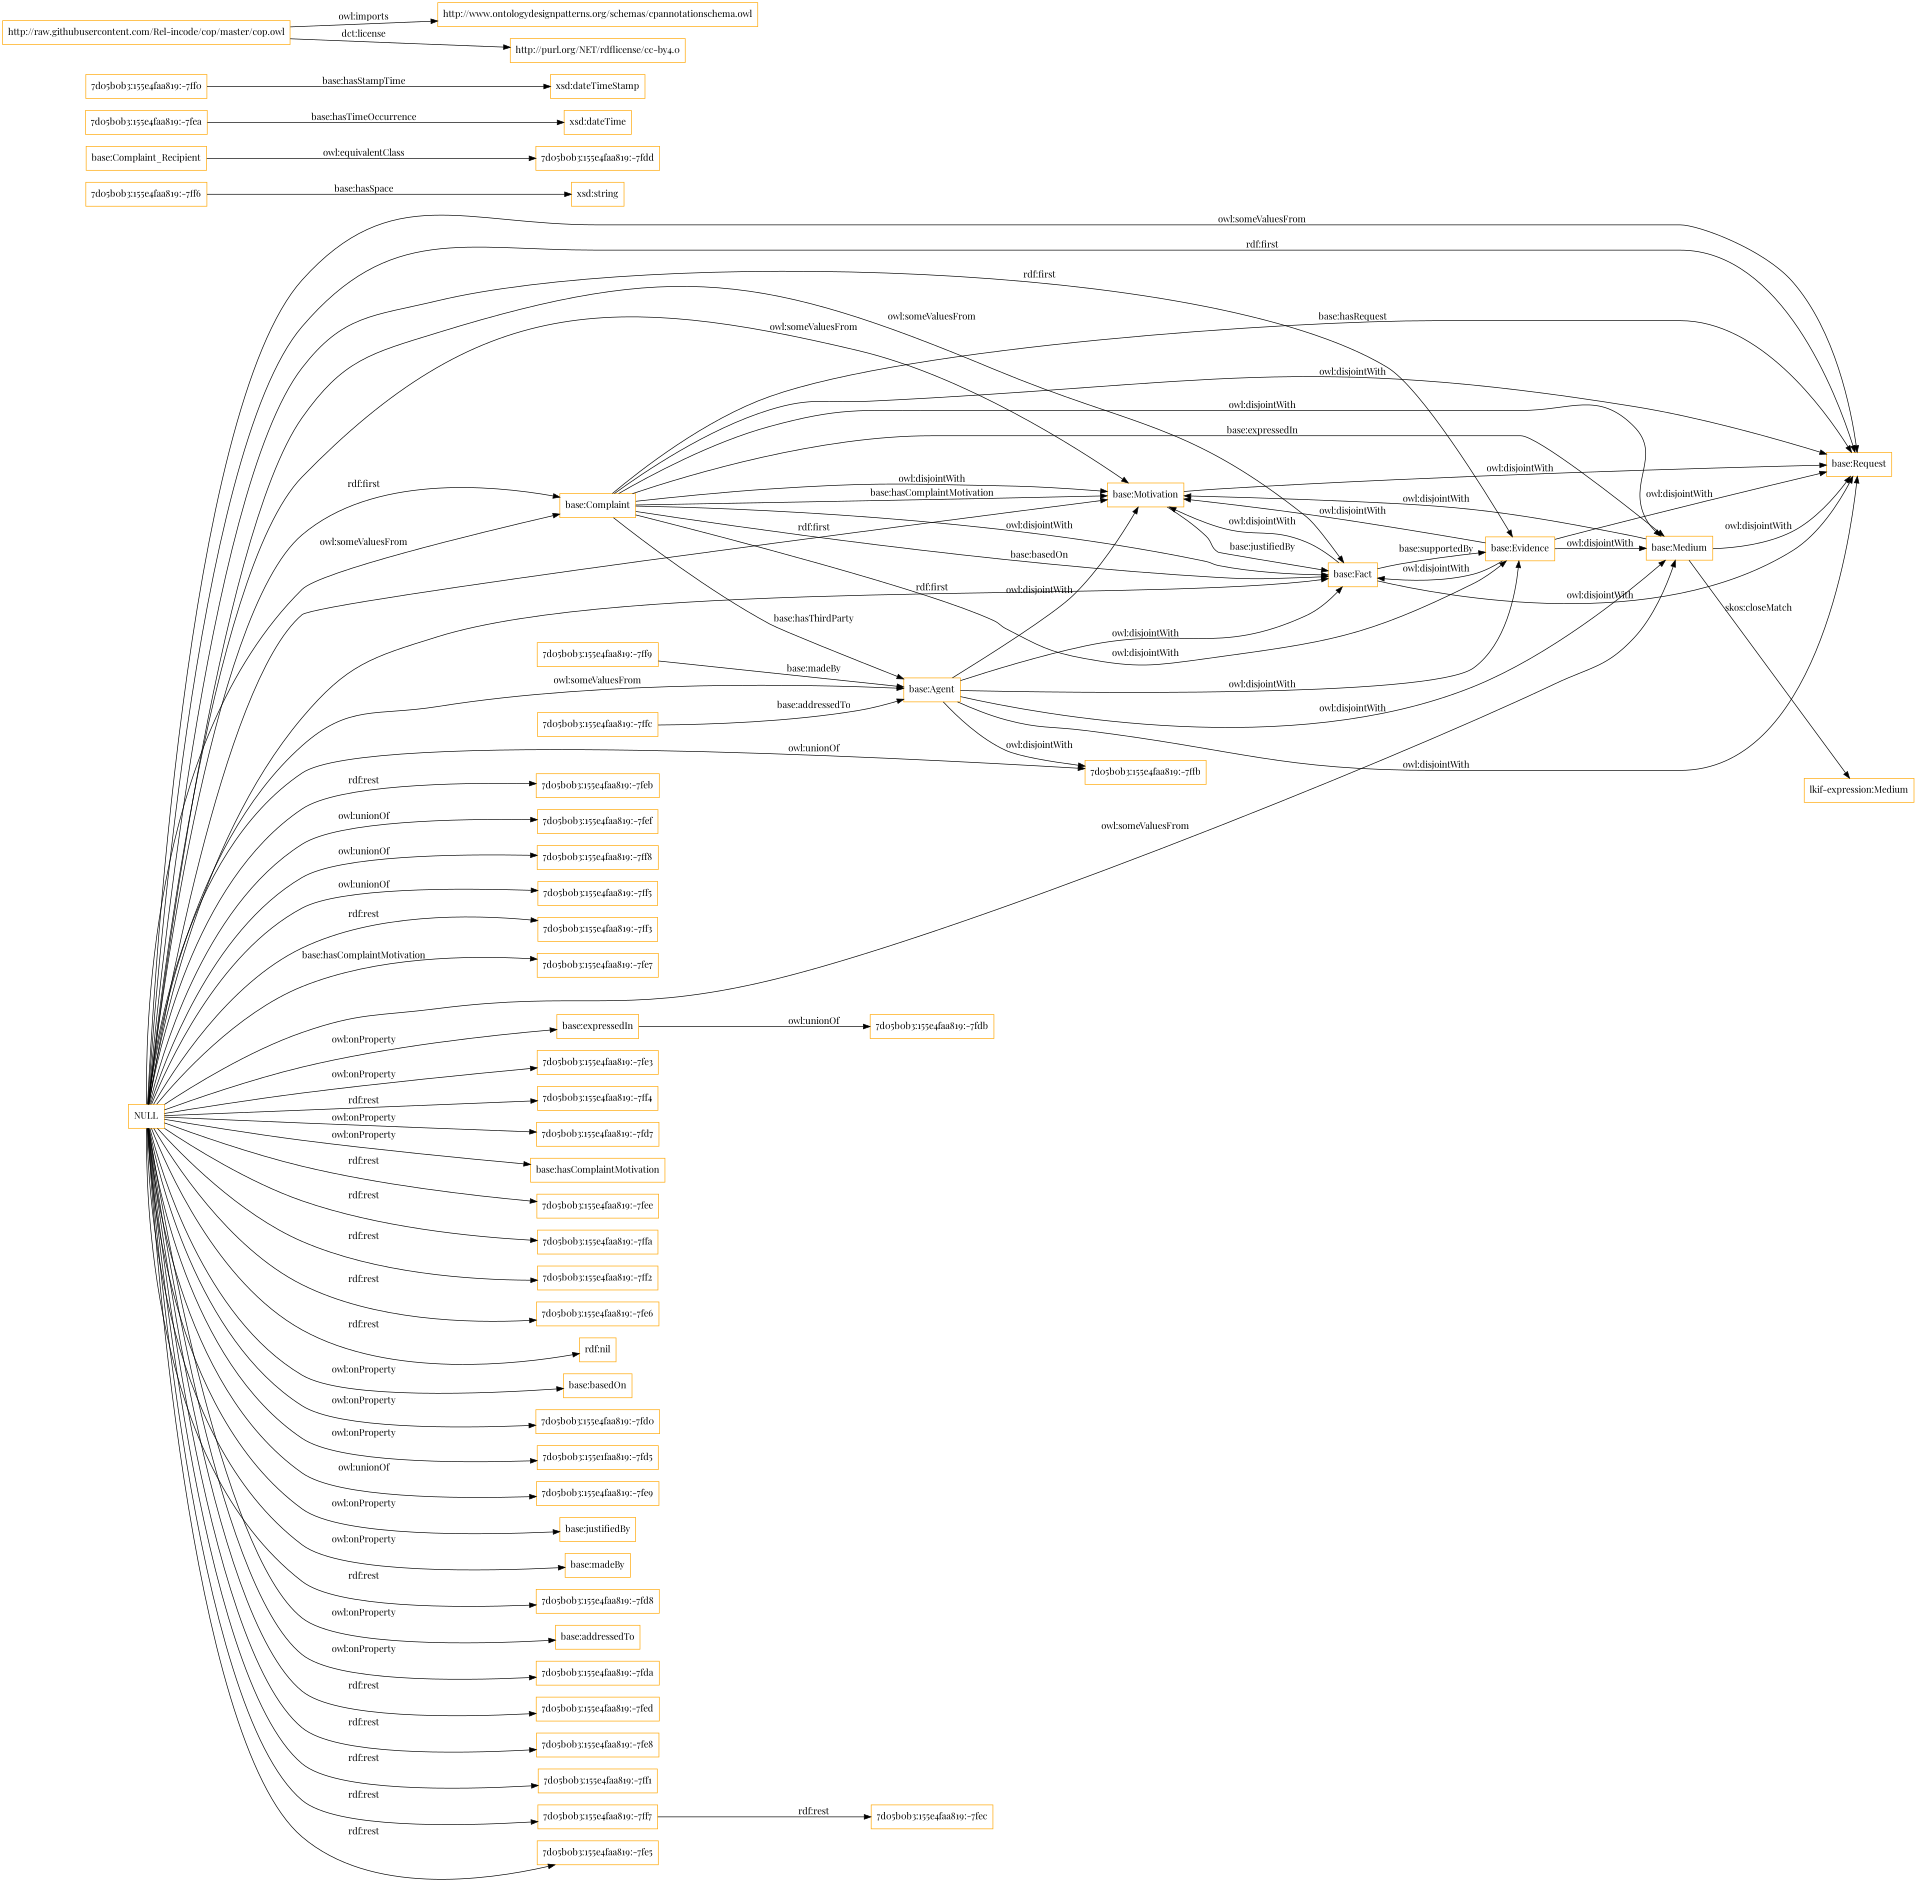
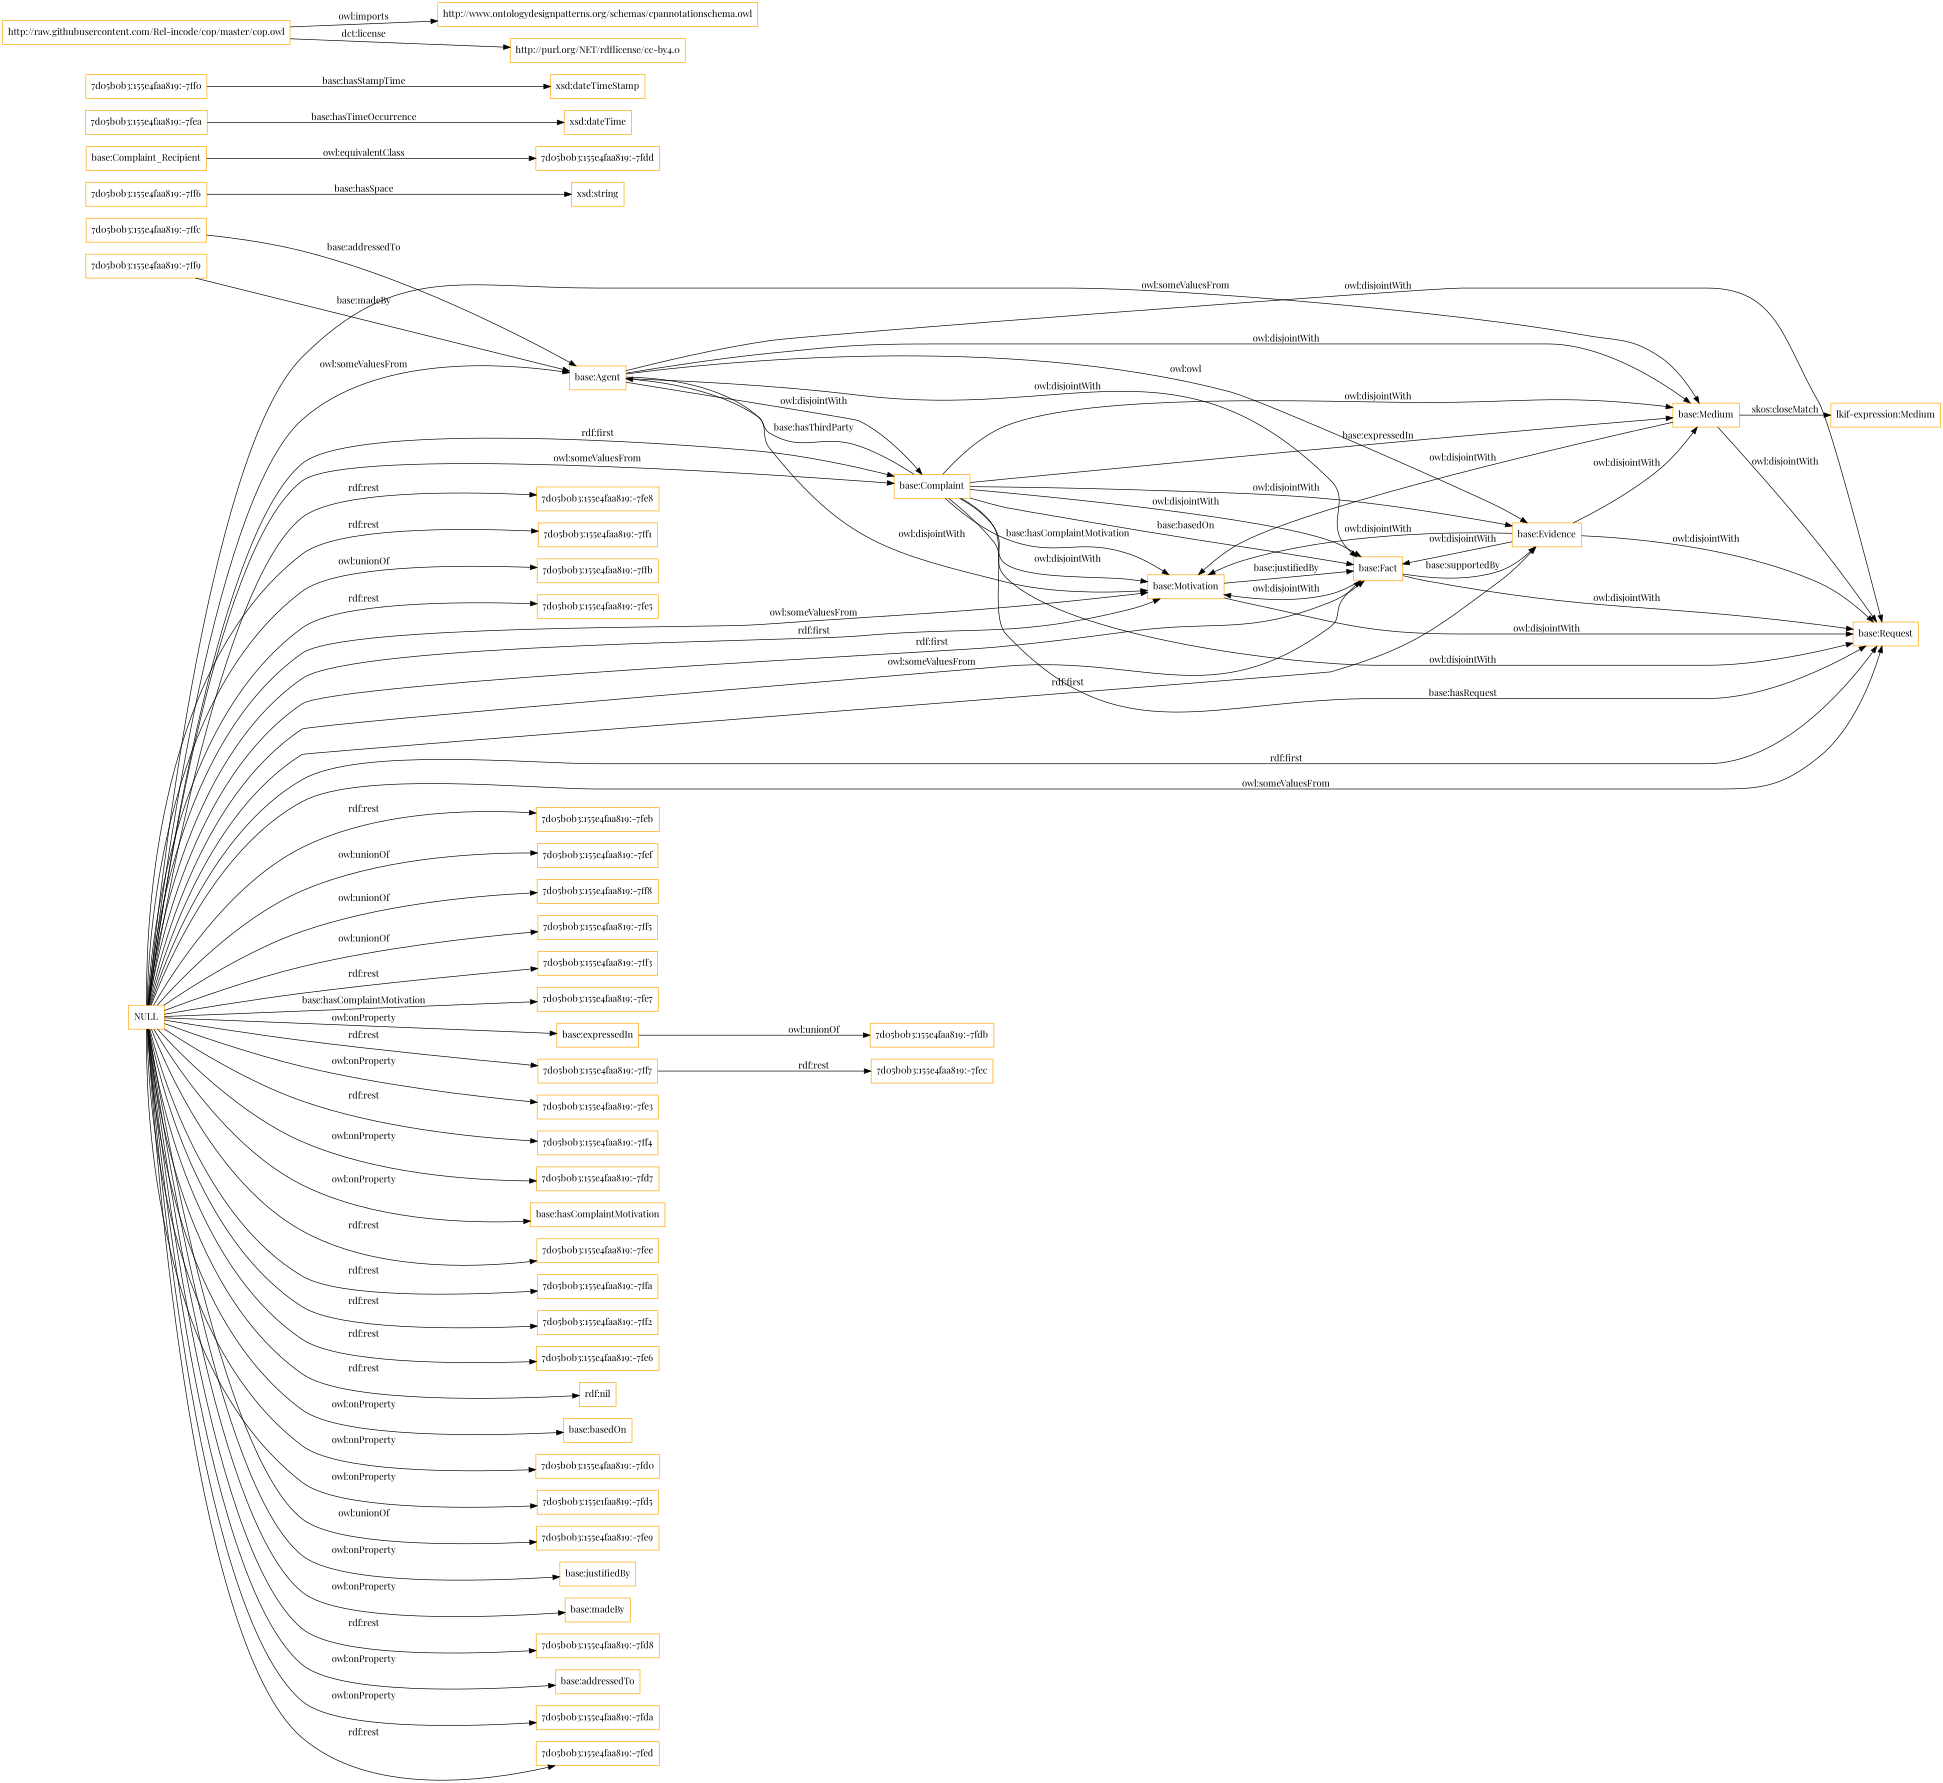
edge "base:Agent" -> "base:Evidence": label "owl:disjointWith" -> "owl:owl"
edge "base:Agent" -> "7d05b0b3:155e4faa819:-7ffb": now "base:Agent" -> "base:Complaint"
